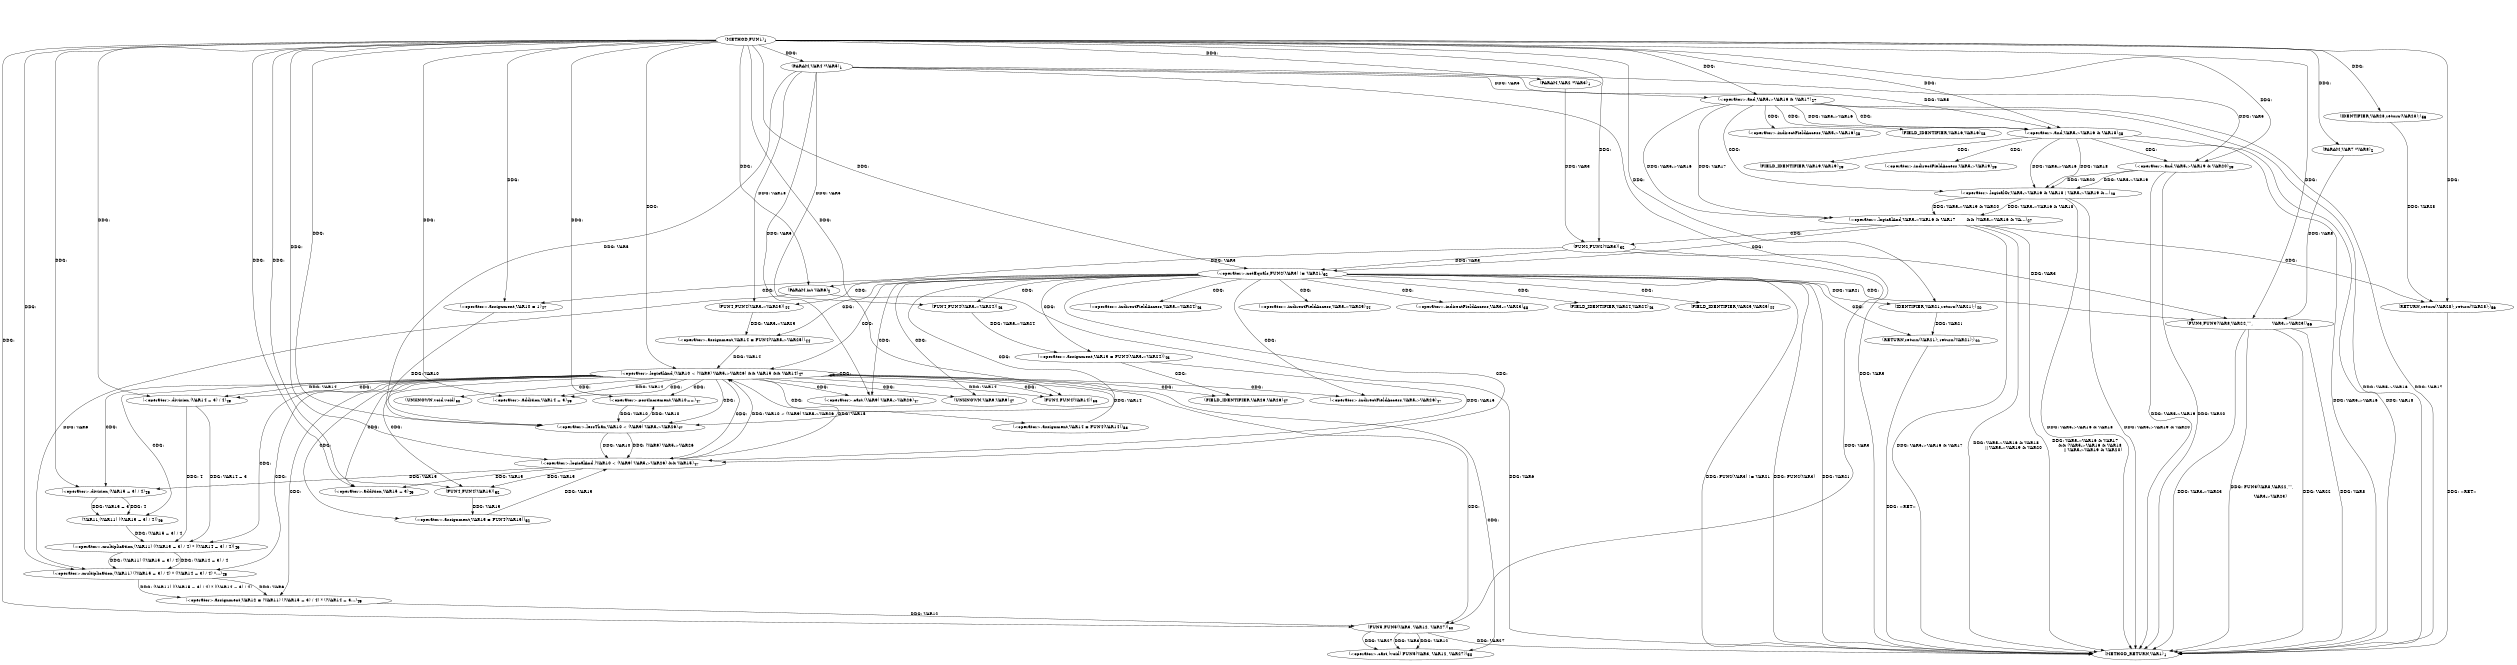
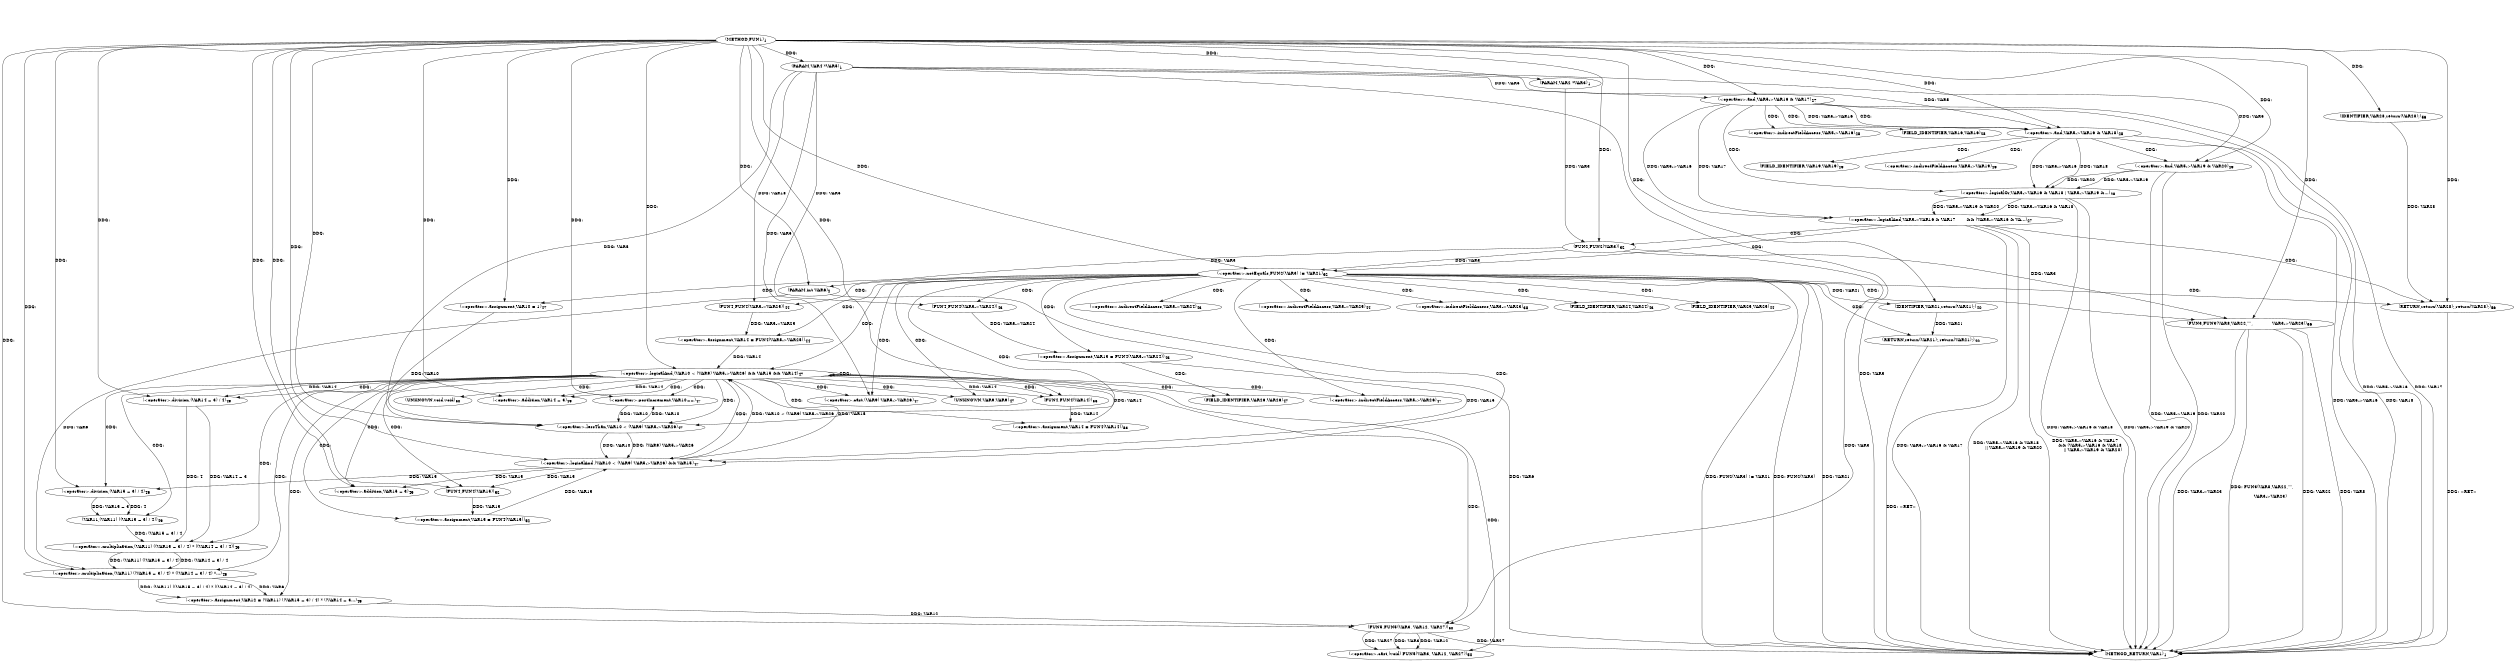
node "(PARAM,VAR7 *VAR8)": removed
edge "(<operator>.notEquals,FUN2(VAR3) != VAR21)" -> "(RETURN,return(VAR28);,return(VAR28);)": added, label "CDG:"
edge "(FUN4,FUN4(VAR14))" -> "(<operator>.assignment,VAR14 = FUN4(VAR14))": added, label "DDG: VAR14"
